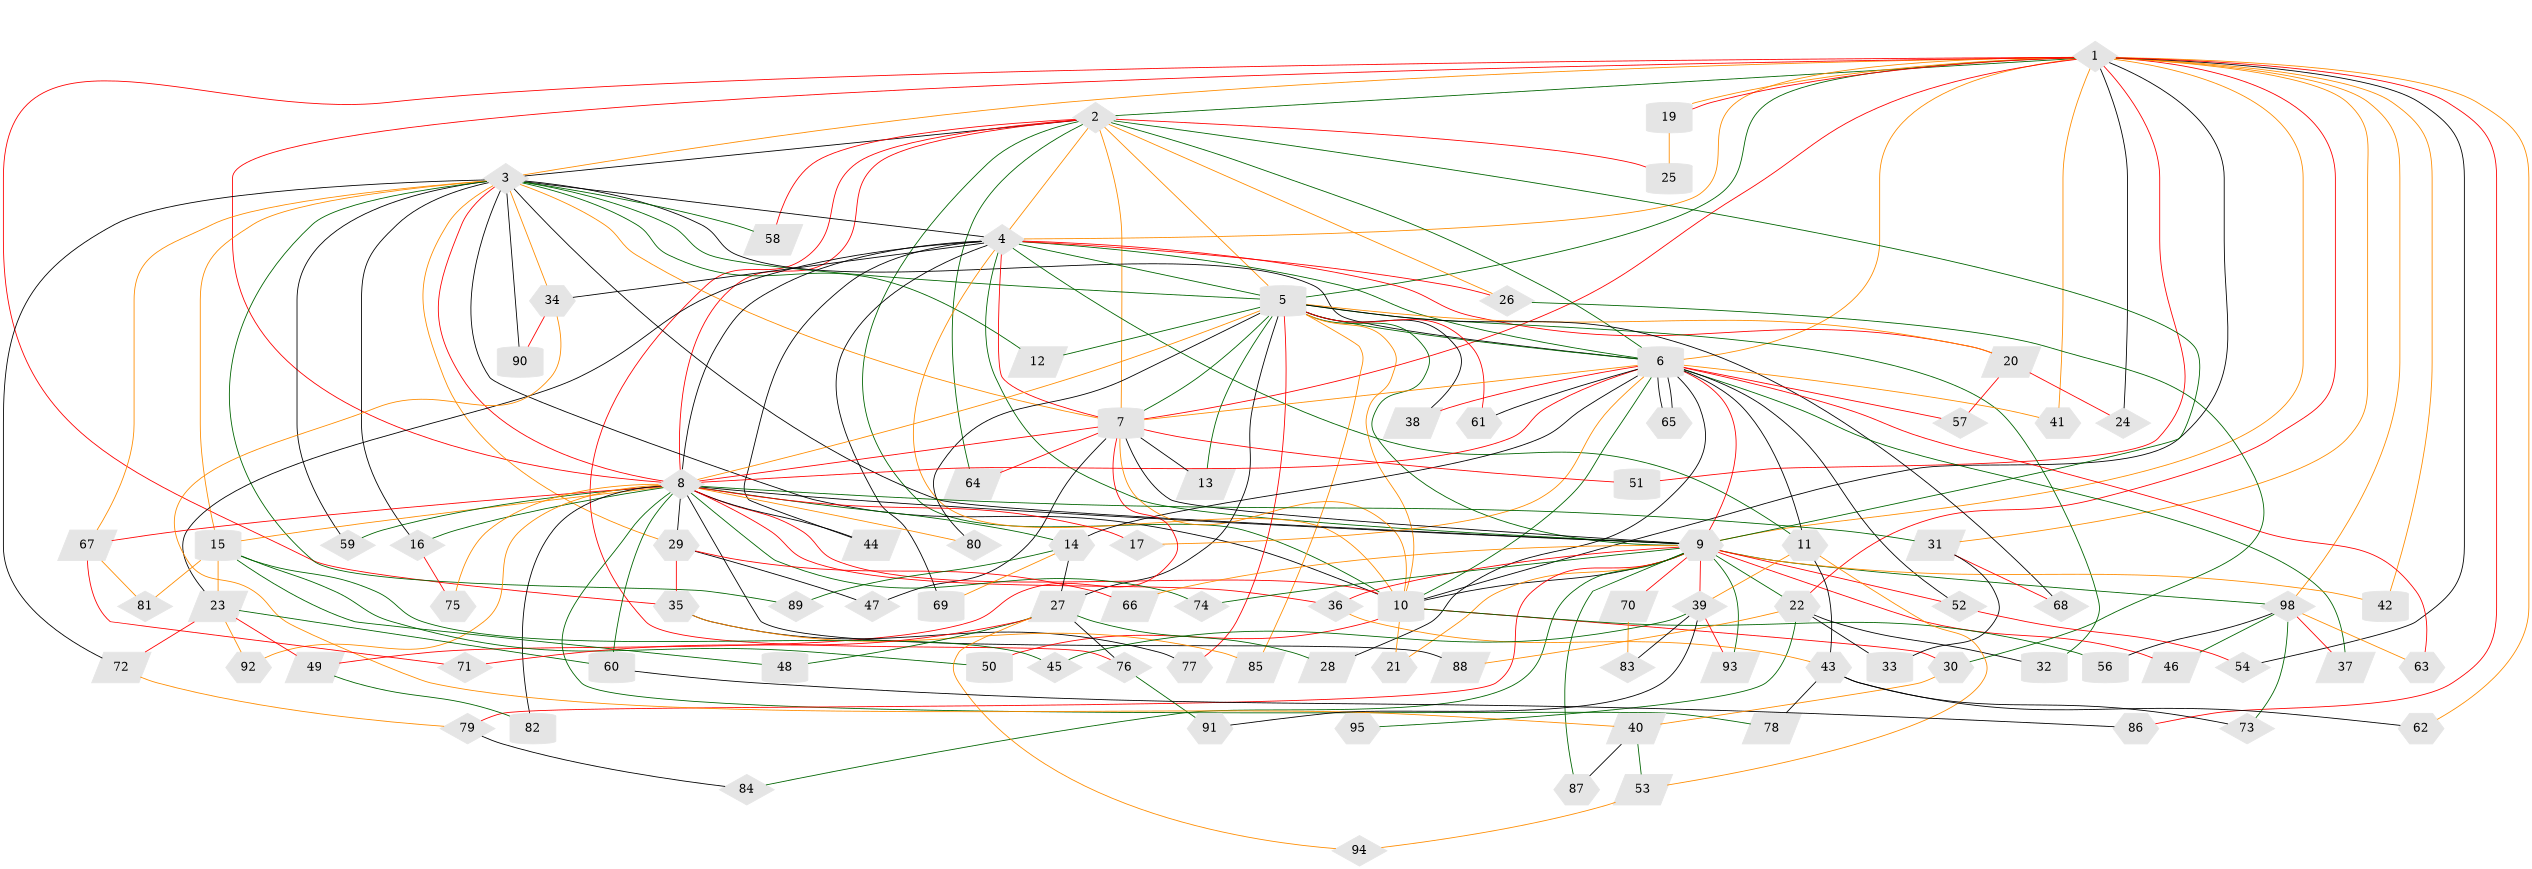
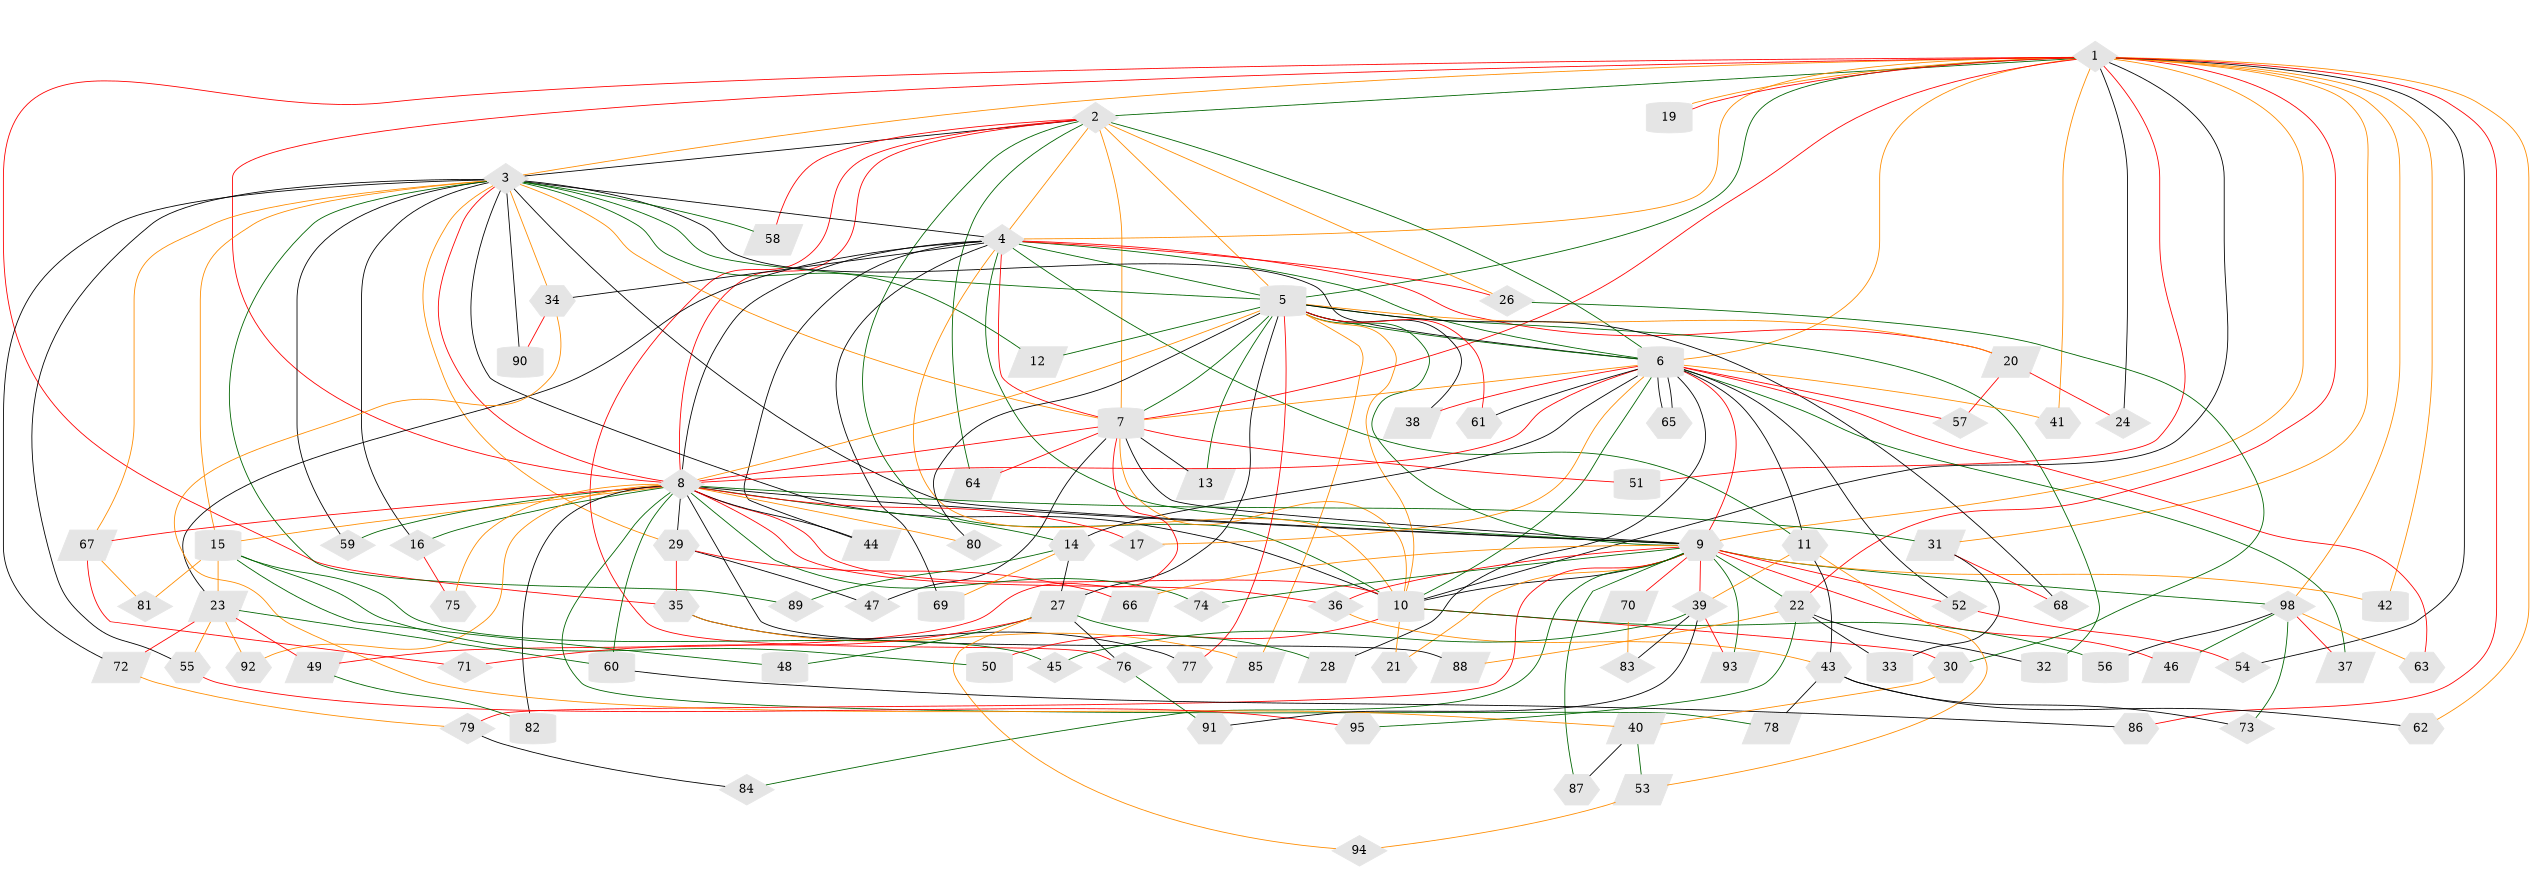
node "25": removed
edge "2" -- "9": removed
node "55": added
